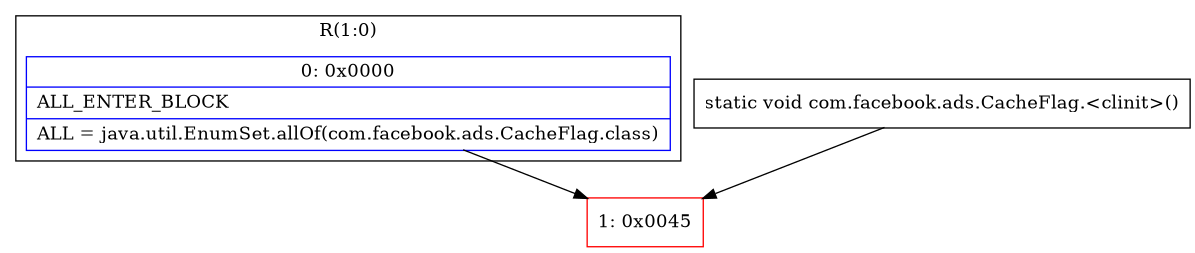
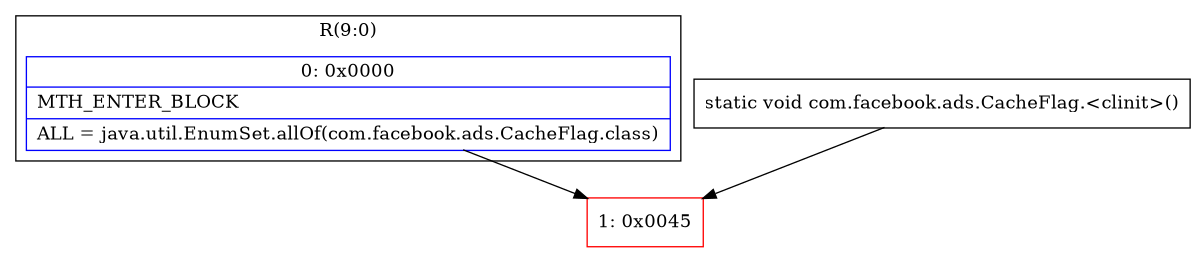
cluster "R(1:0)": label "R(1:0)" -> "R(9:0)"
node "0: 0x0000": text "ALL_ENTER_BLOCK" -> "MTH_ENTER_BLOCK"
